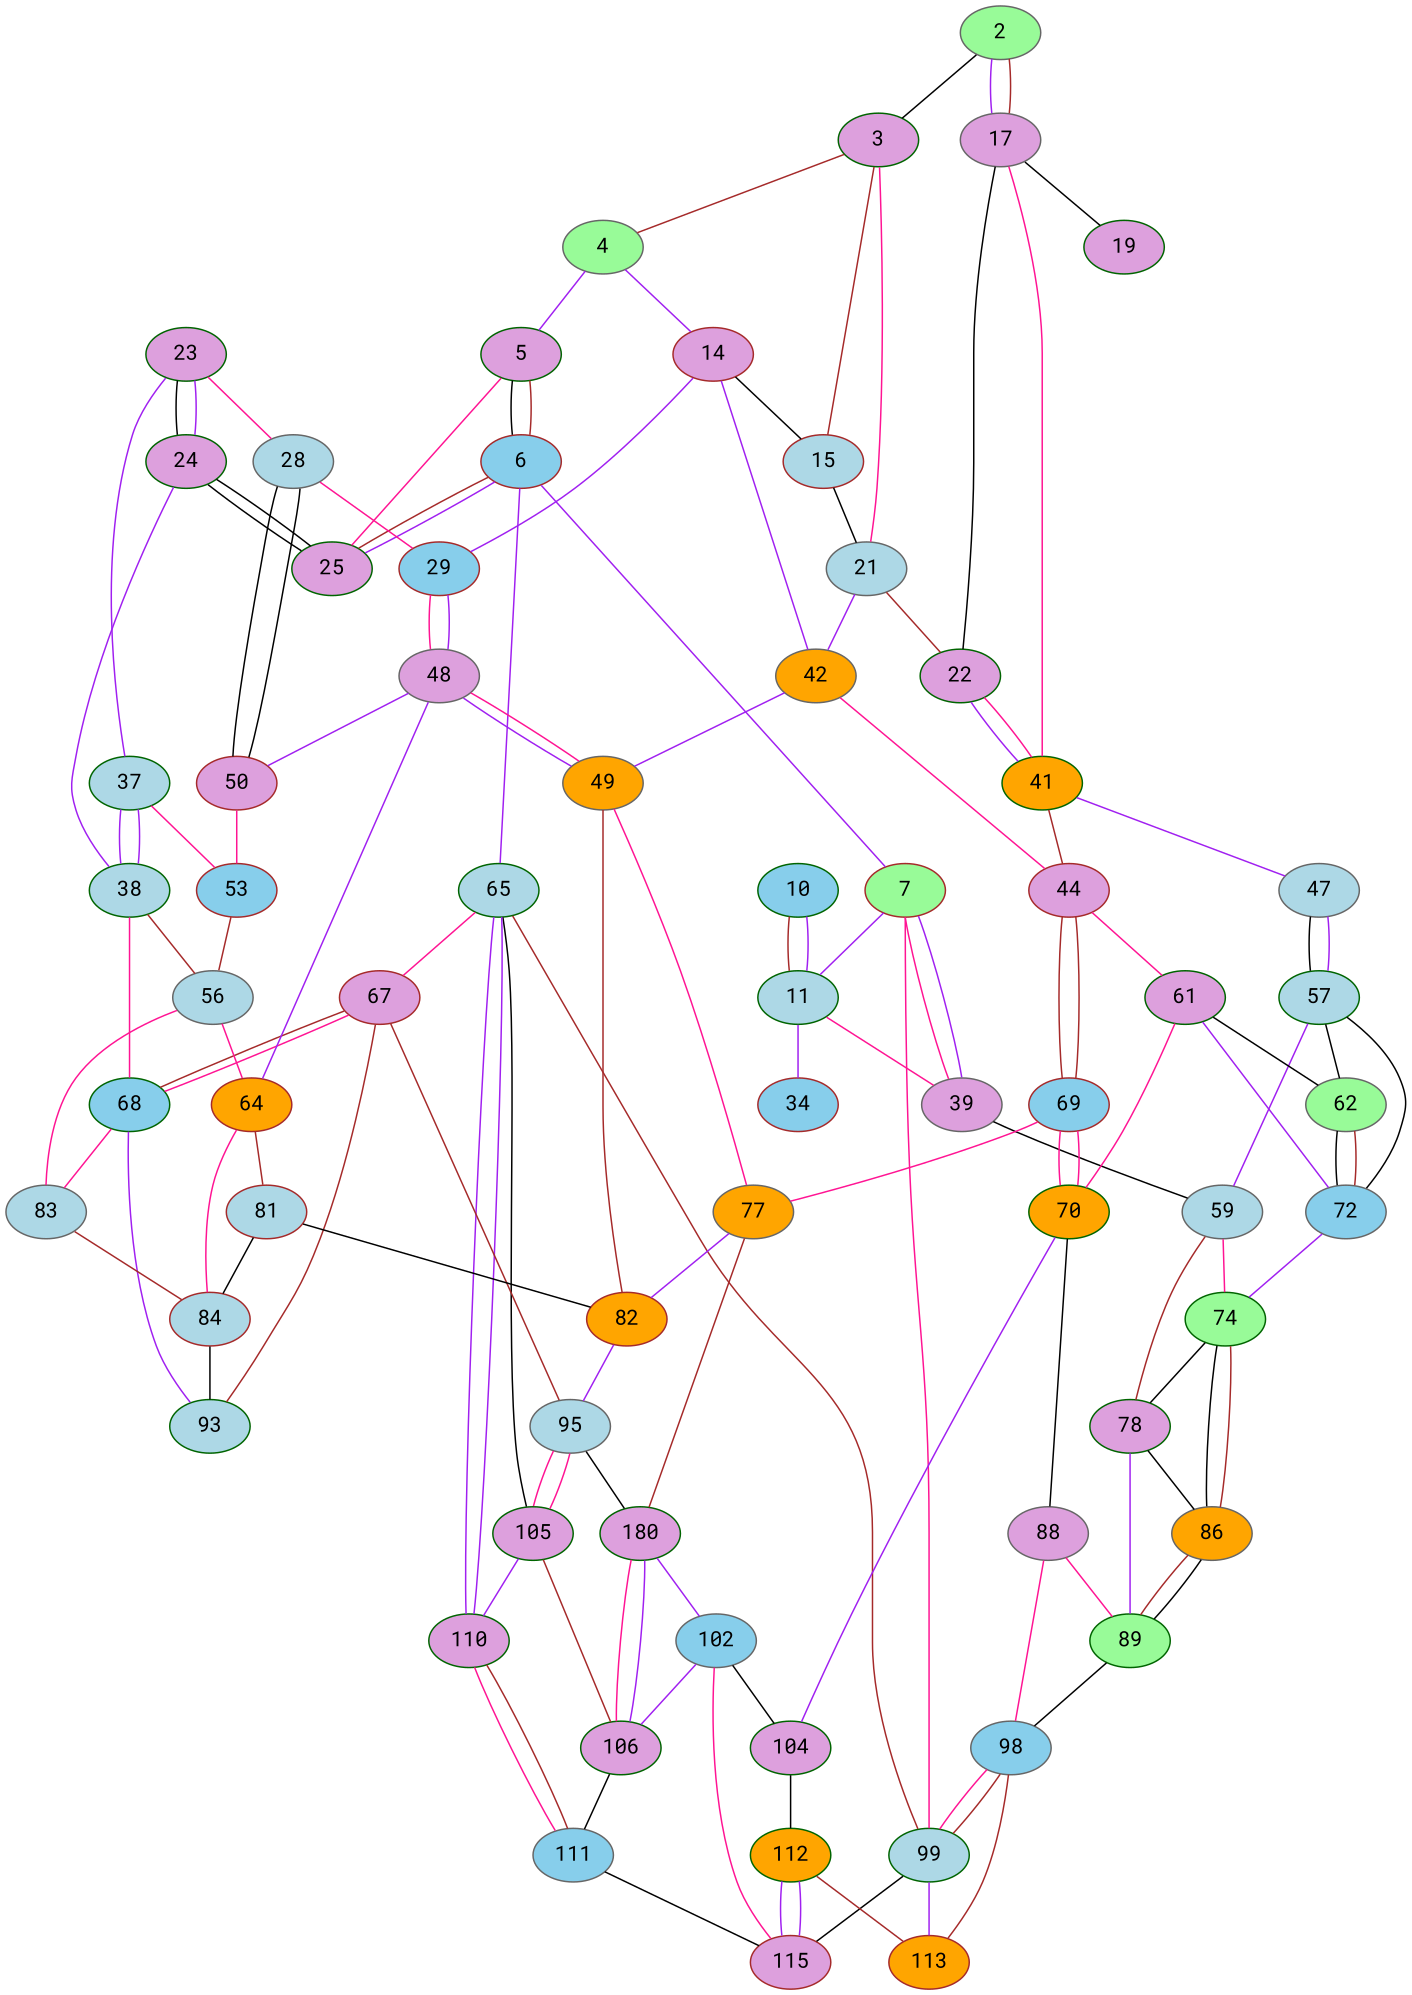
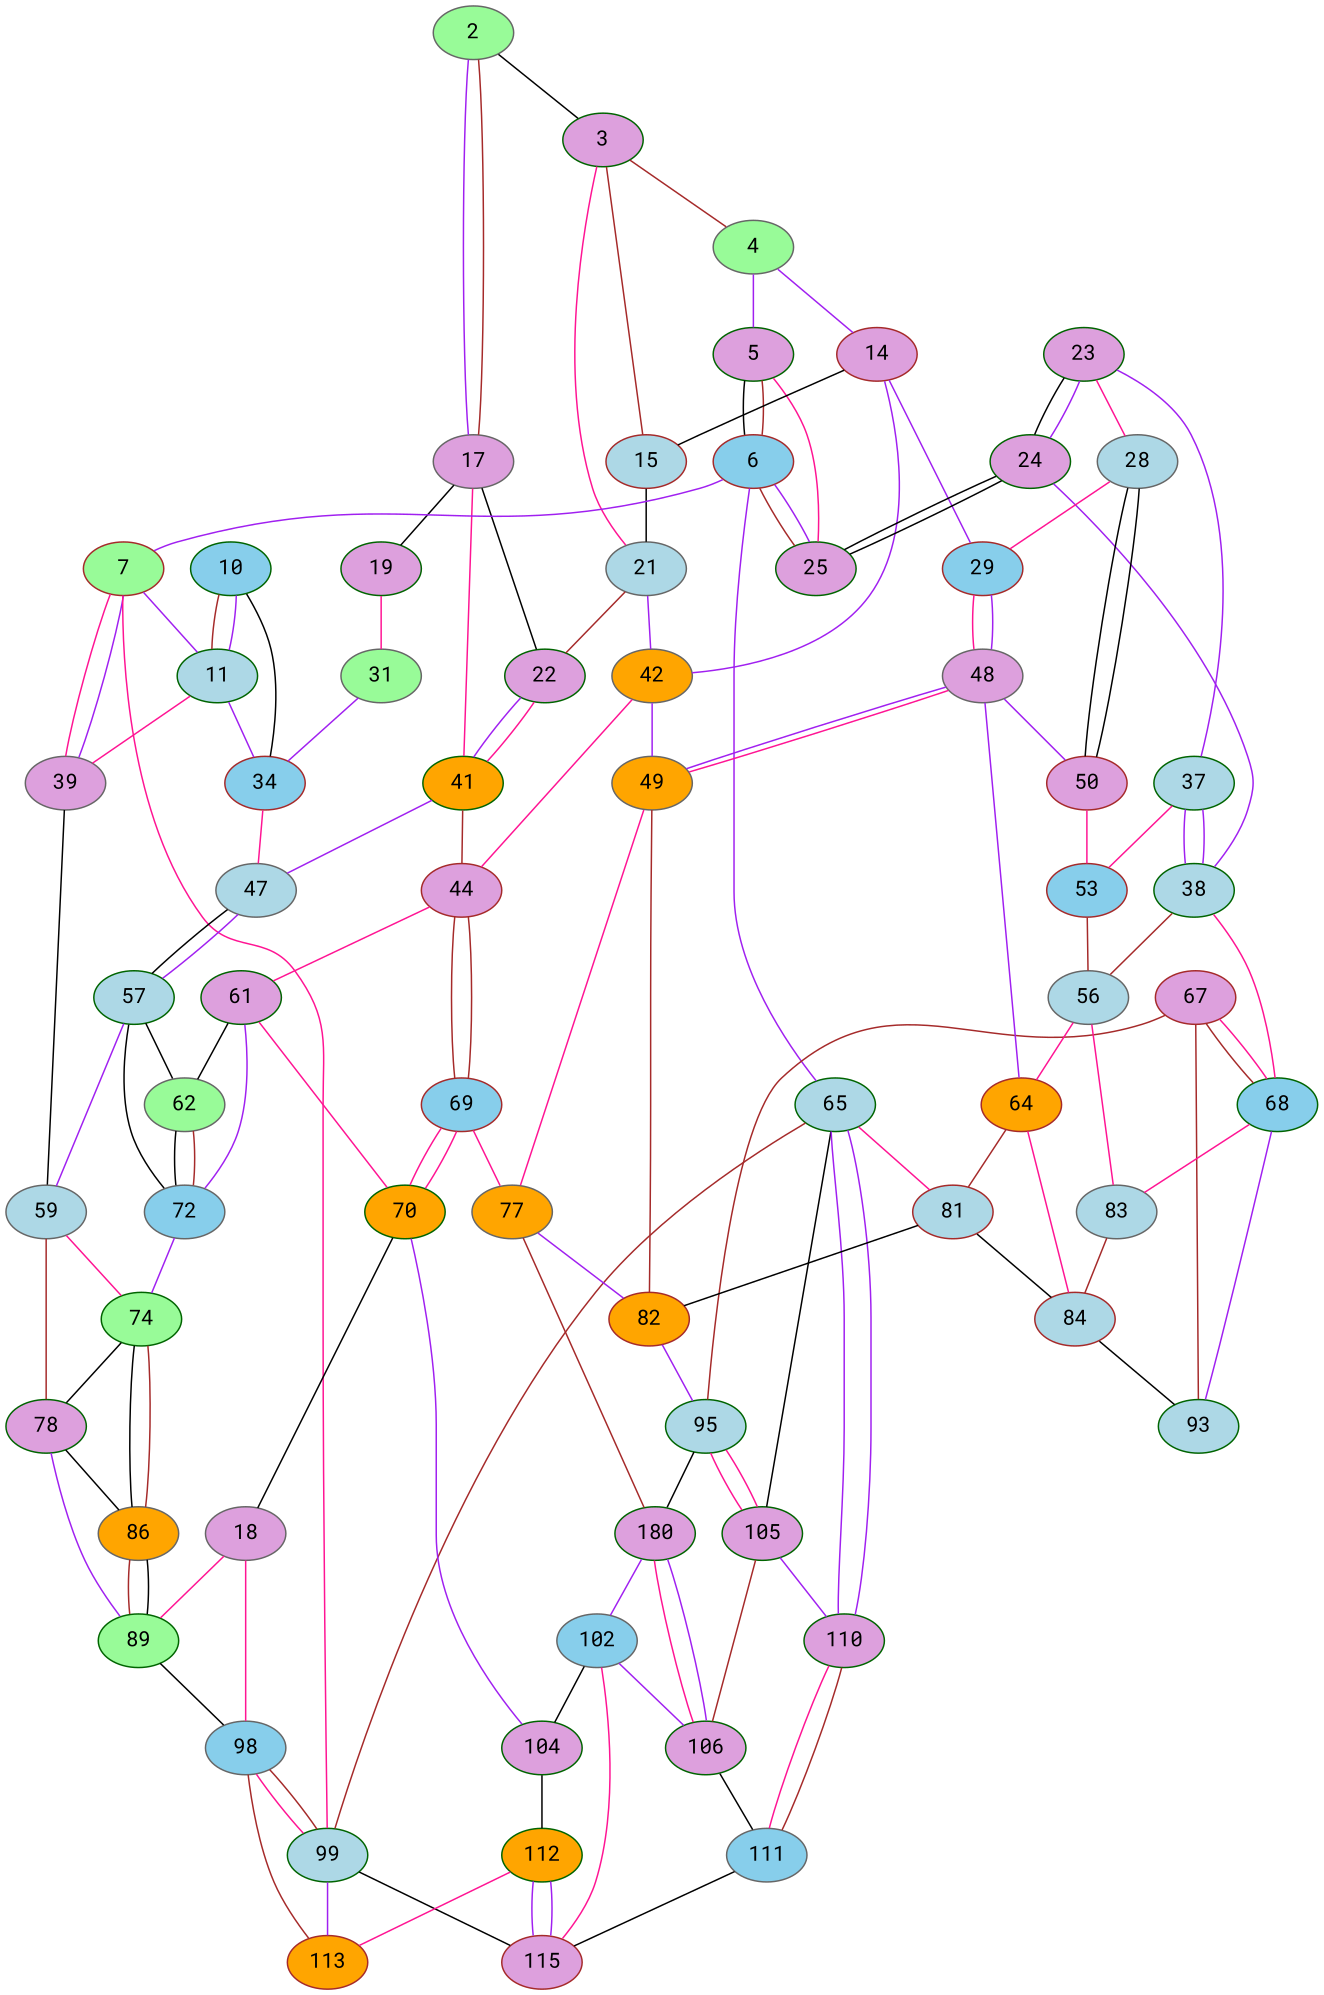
edge "10" -- "34": added
node "31": added
edge "34" -- "47": added
edge "65" -- "67": now "65" -- "81"
node "95": color gray40 -> darkgreen
node "88": label "88" -> "18"
edge "112" -- "113": color brown -> deeppink
